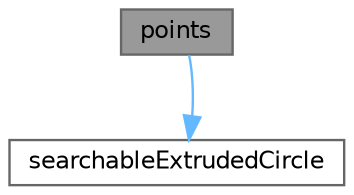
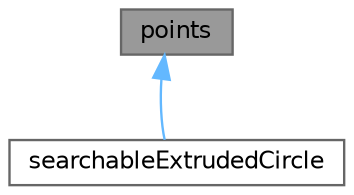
edge "points" -> "searchableExtrudedCircle": reversed
